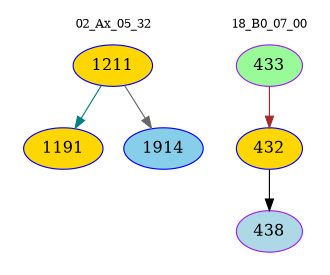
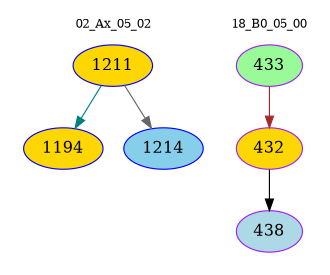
cluster "02_Ax_05_32": label "02_Ax_05_32" -> "02_Ax_05_02"
cluster "18_B0_07_00": label "18_B0_07_00" -> "18_B0_05_00"
node "1191": label "1191" -> "1194"
node "1914": label "1914" -> "1214"
node "432": color blue -> purple
